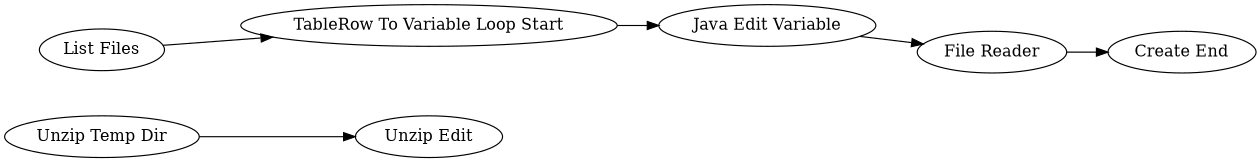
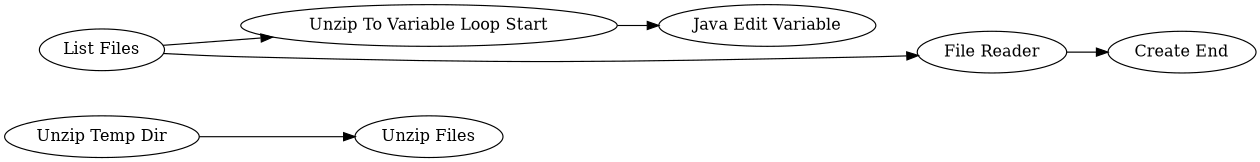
node "TableRow To Variable Loop Start": label "TableRow To Variable Loop Start" -> "Unzip To Variable Loop Start"
edge "Java Edit Variable" -> "File Reader": now "List Files" -> "File Reader"
node "Unzip Edit": label "Unzip Edit" -> "Unzip Files"
